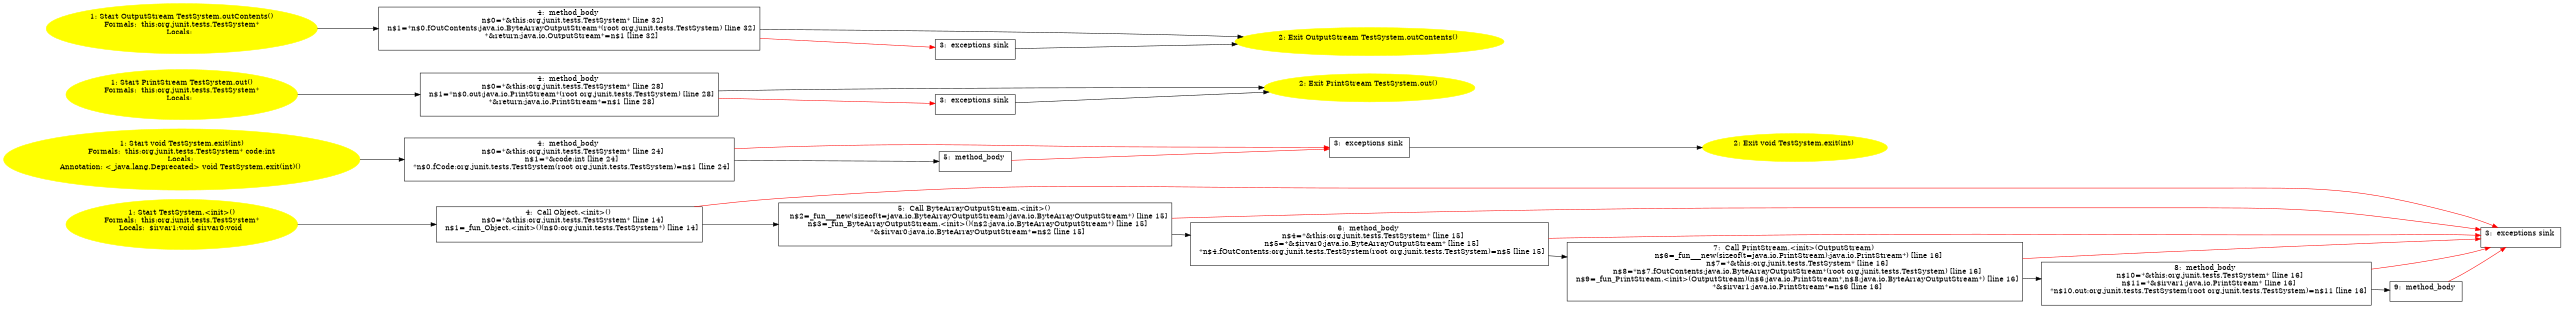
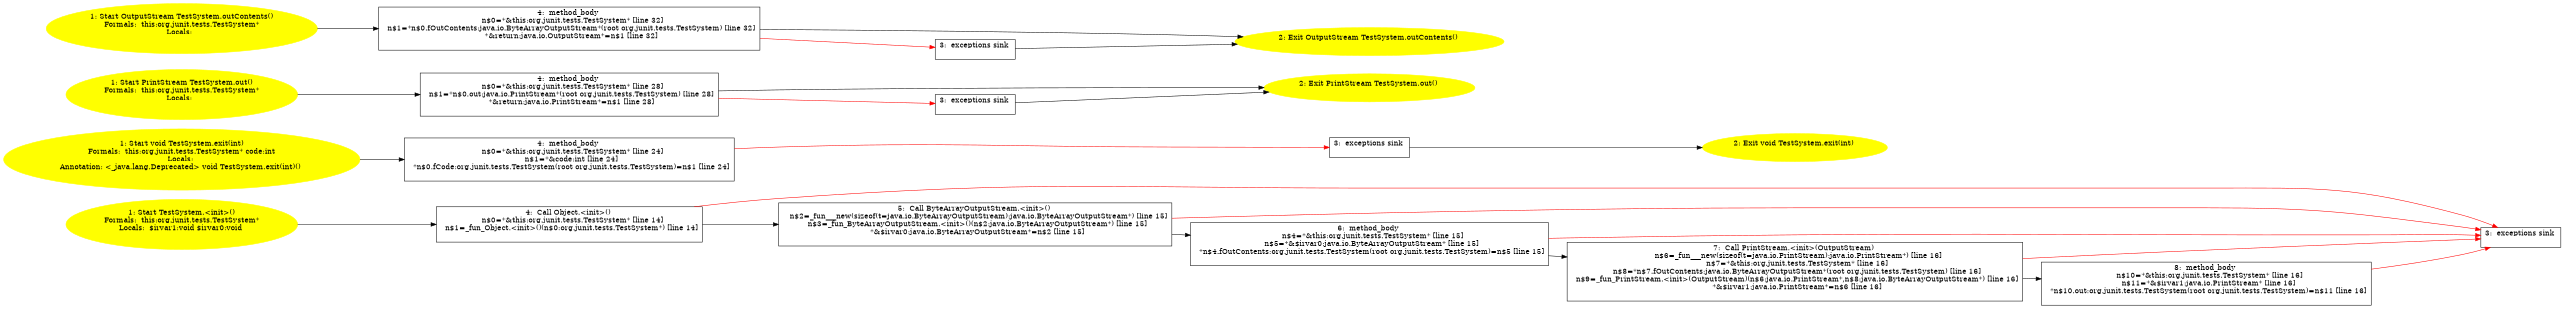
node "5:  method_body": removed
node "9:  method_body": removed
